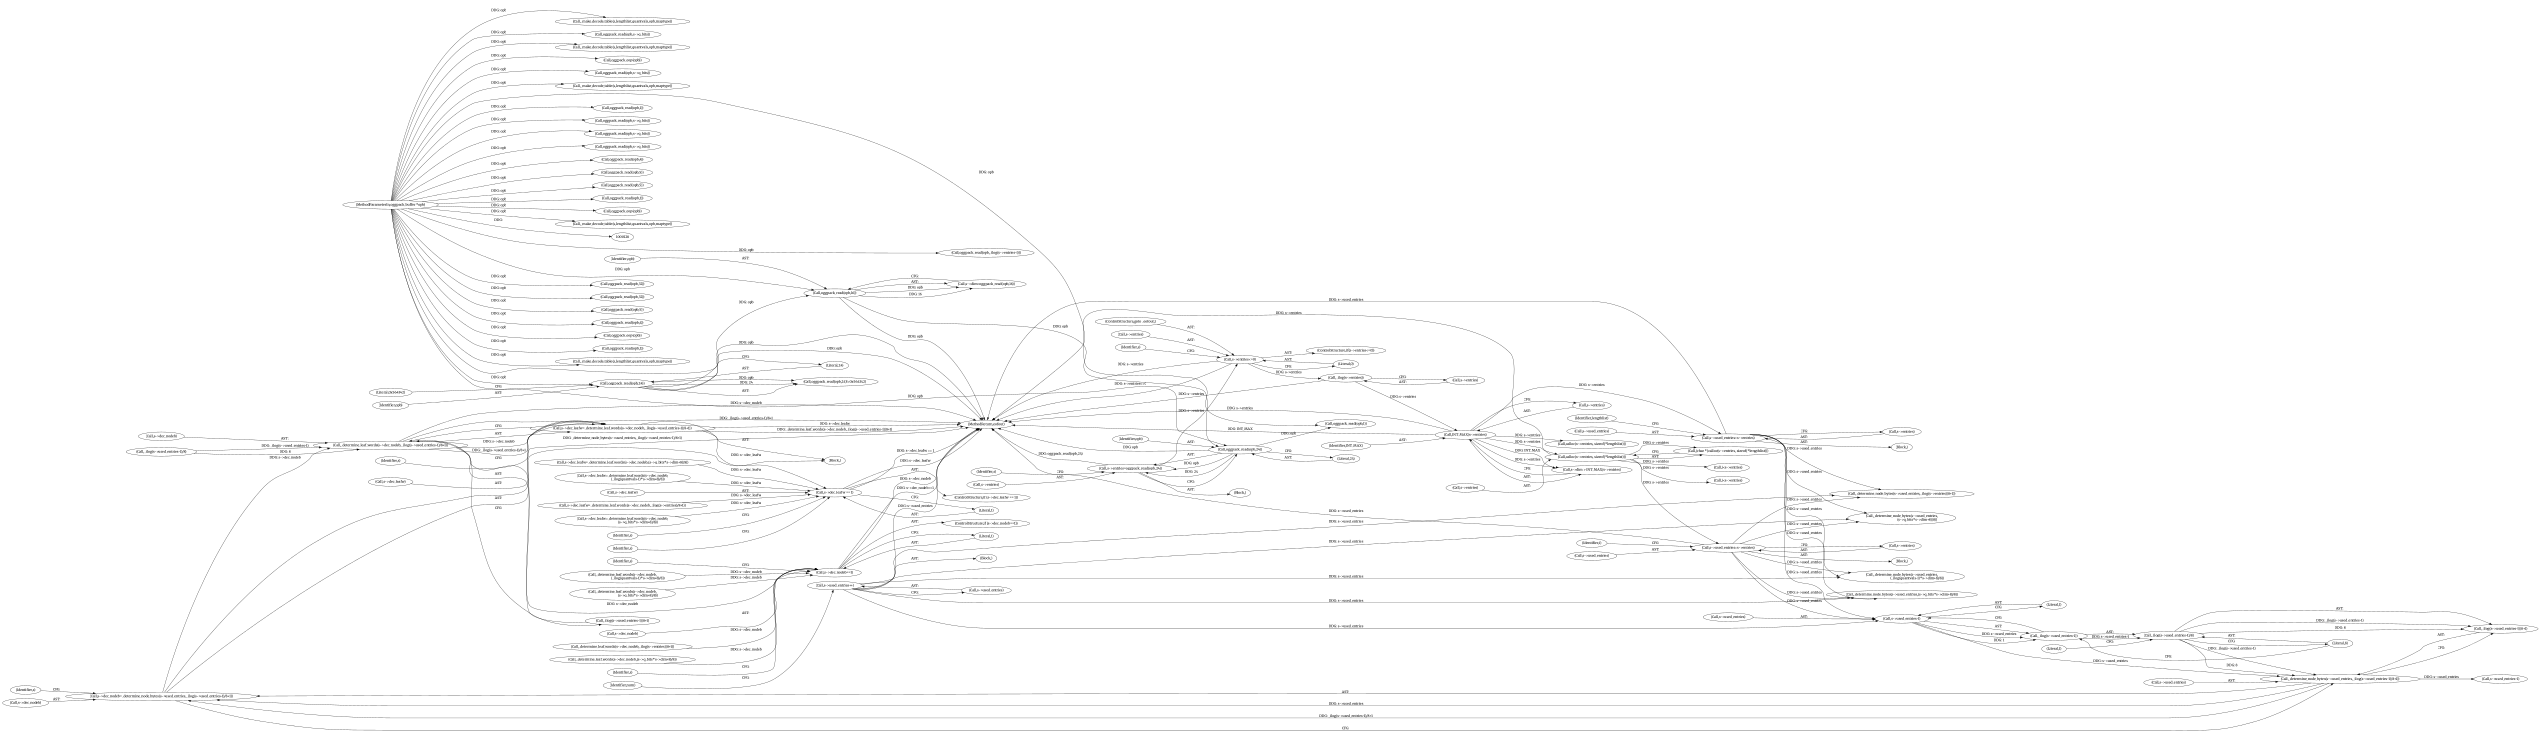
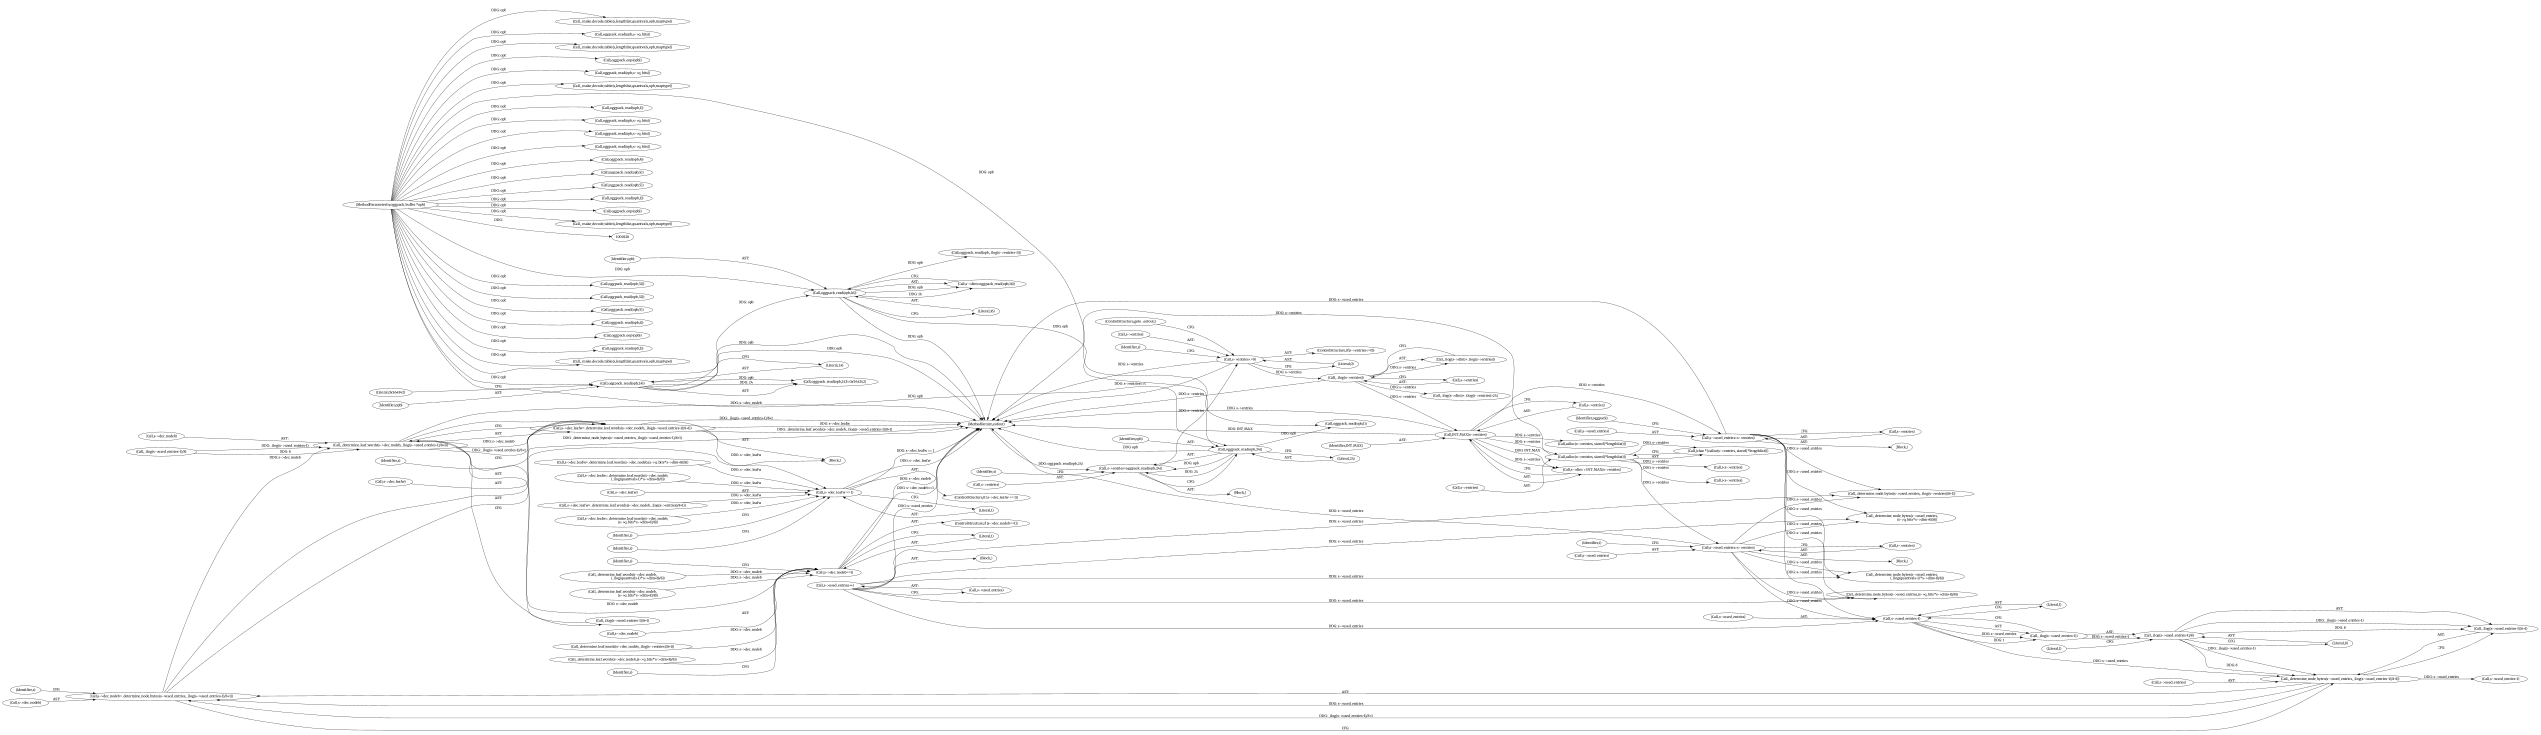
edge "(MethodParameterIn,oggpack_buffer *opb)" -> "(Call,oggpack_read(opb,_ilog(s->entries-i)))": now "(Call,oggpack_read(opb,16))" -> "(Call,oggpack_read(opb,_ilog(s->entries-i)))"
node "(Literal,16)": added
edge "(ControlStructure,goto _eofout;)" -> "(Call,s->entries<=0)": label "AST: " -> "CFG: "
node "(Call,_ilog(s->dim)+_ilog(s->entries))": added
node "(Call,_ilog(s->dim)+_ilog(s->entries)>24)": added
node "(Identifier,lengthlist)": label "(Identifier,lengthlist)" -> "(Identifier,oggpack)"
edge "(Call,s->entries=oggpack_read(opb,24))" -> "(MethodReturn,eofout)": reversed
edge "(Literal,8)" -> "(Call,_ilog(s->used_entries-1))": removed, label "CFG:"
node "(Identifier,num)": removed
